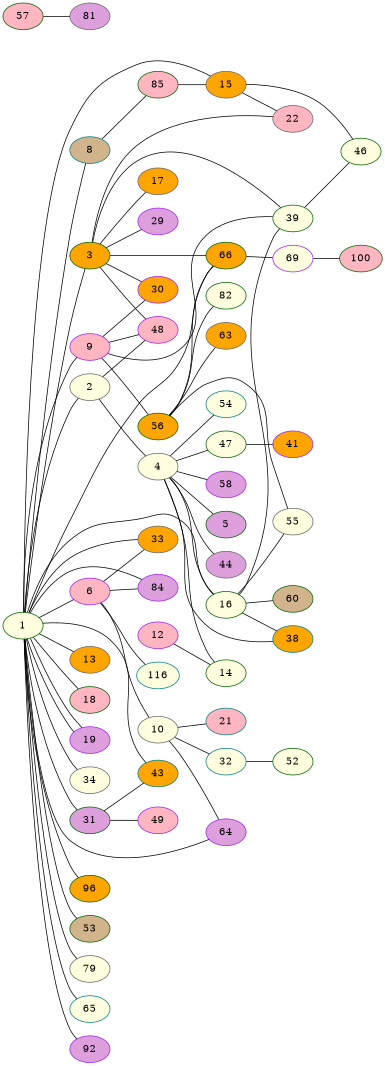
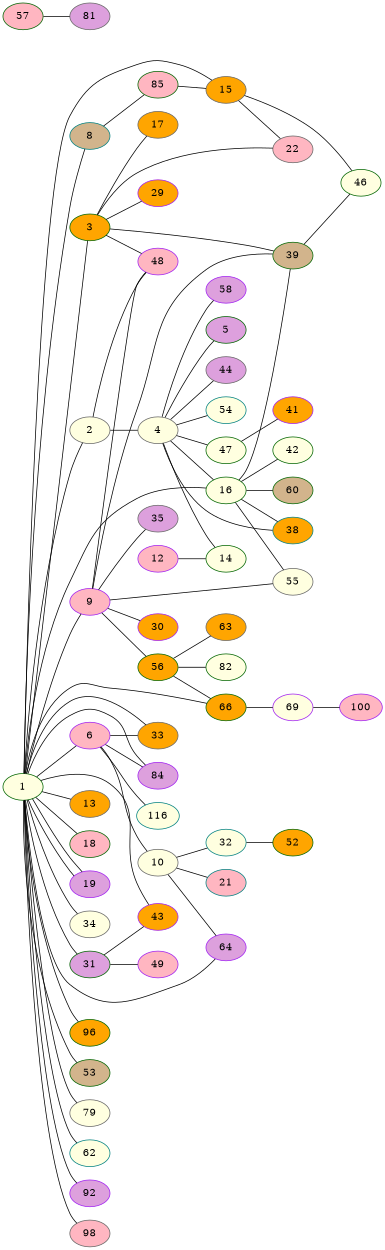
node "39": fillcolor lightyellow -> tan
node "29": fillcolor plum -> orange
edge "3" -- "66": removed
node "100": color darkgreen -> purple
edge "3" -- "30": removed
edge "56" -- "55": now "9" -- "55"
node "42": added
node "35": added
node "52": fillcolor lightyellow -> orange
node "43": color teal -> purple
node "65": label "65" -> "62"
node "98": added
